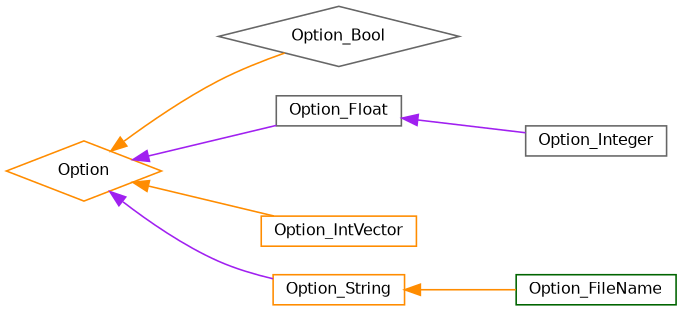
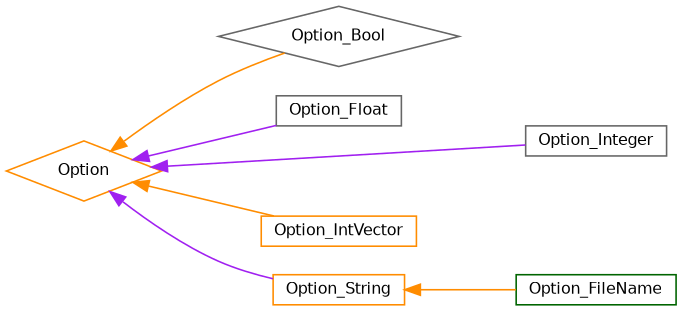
edge "Option_Integer" -> "Option_Float": now "Option_Integer" -> "Option"
